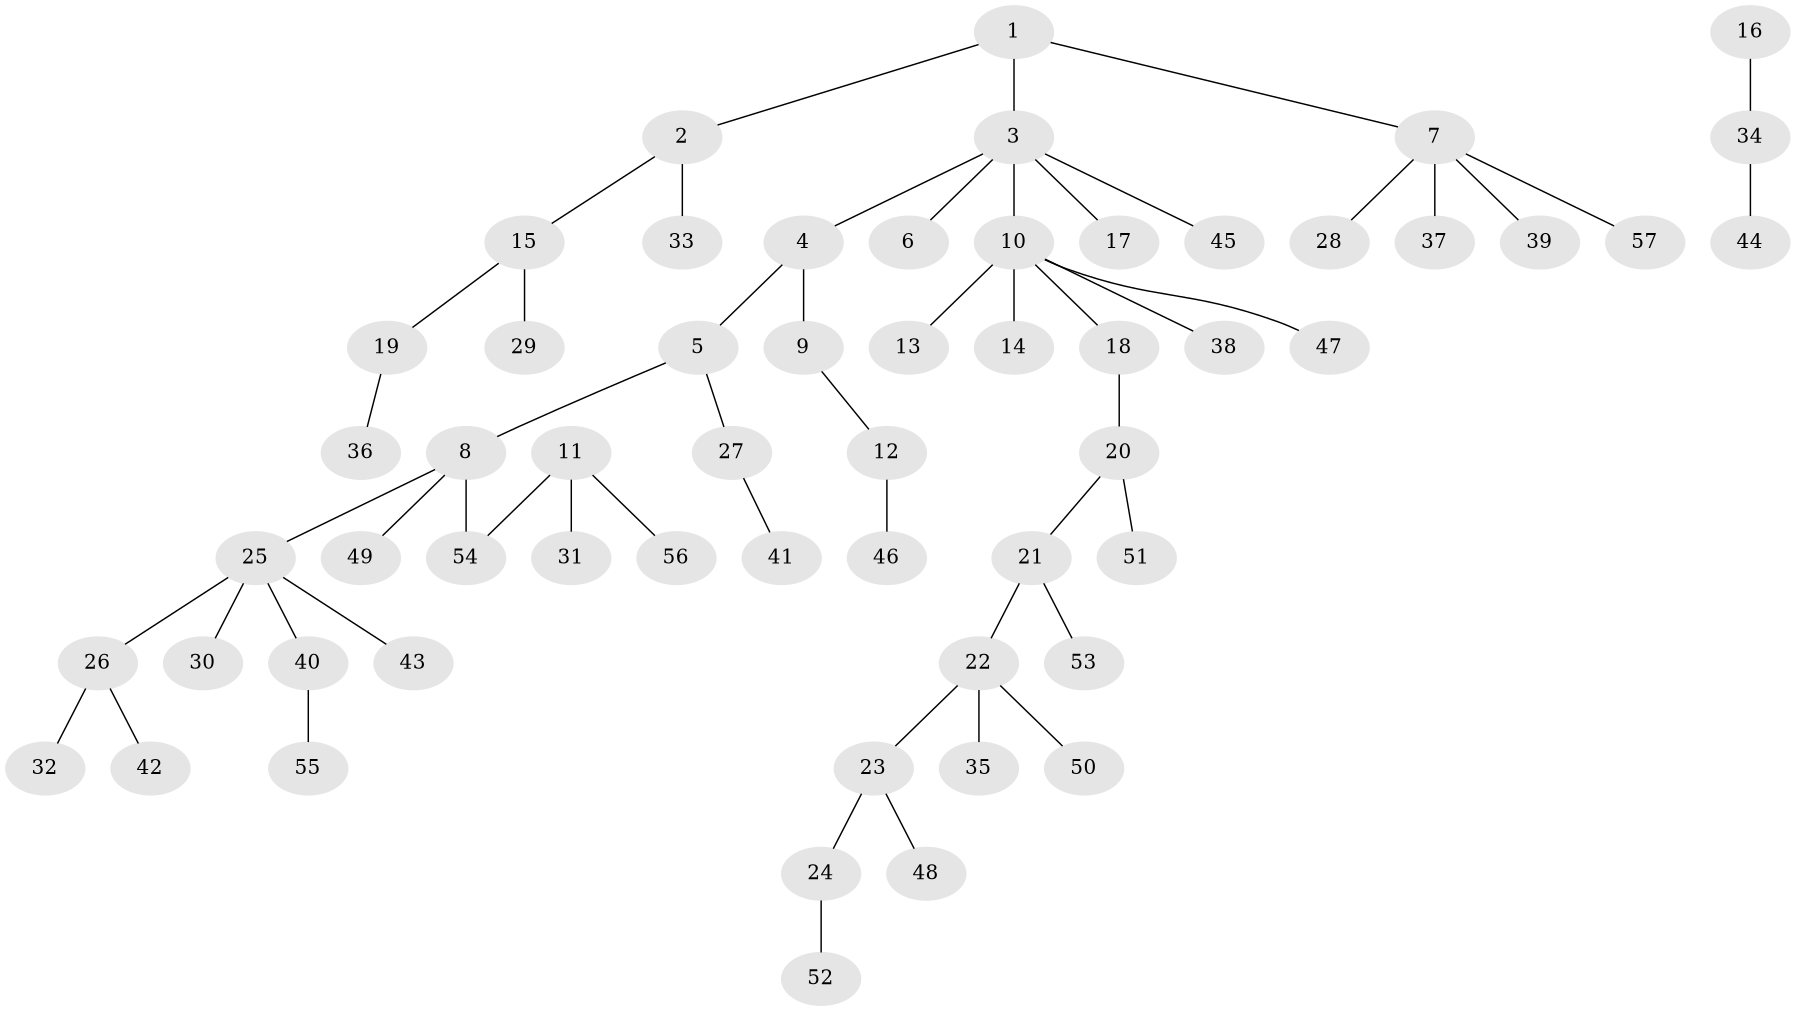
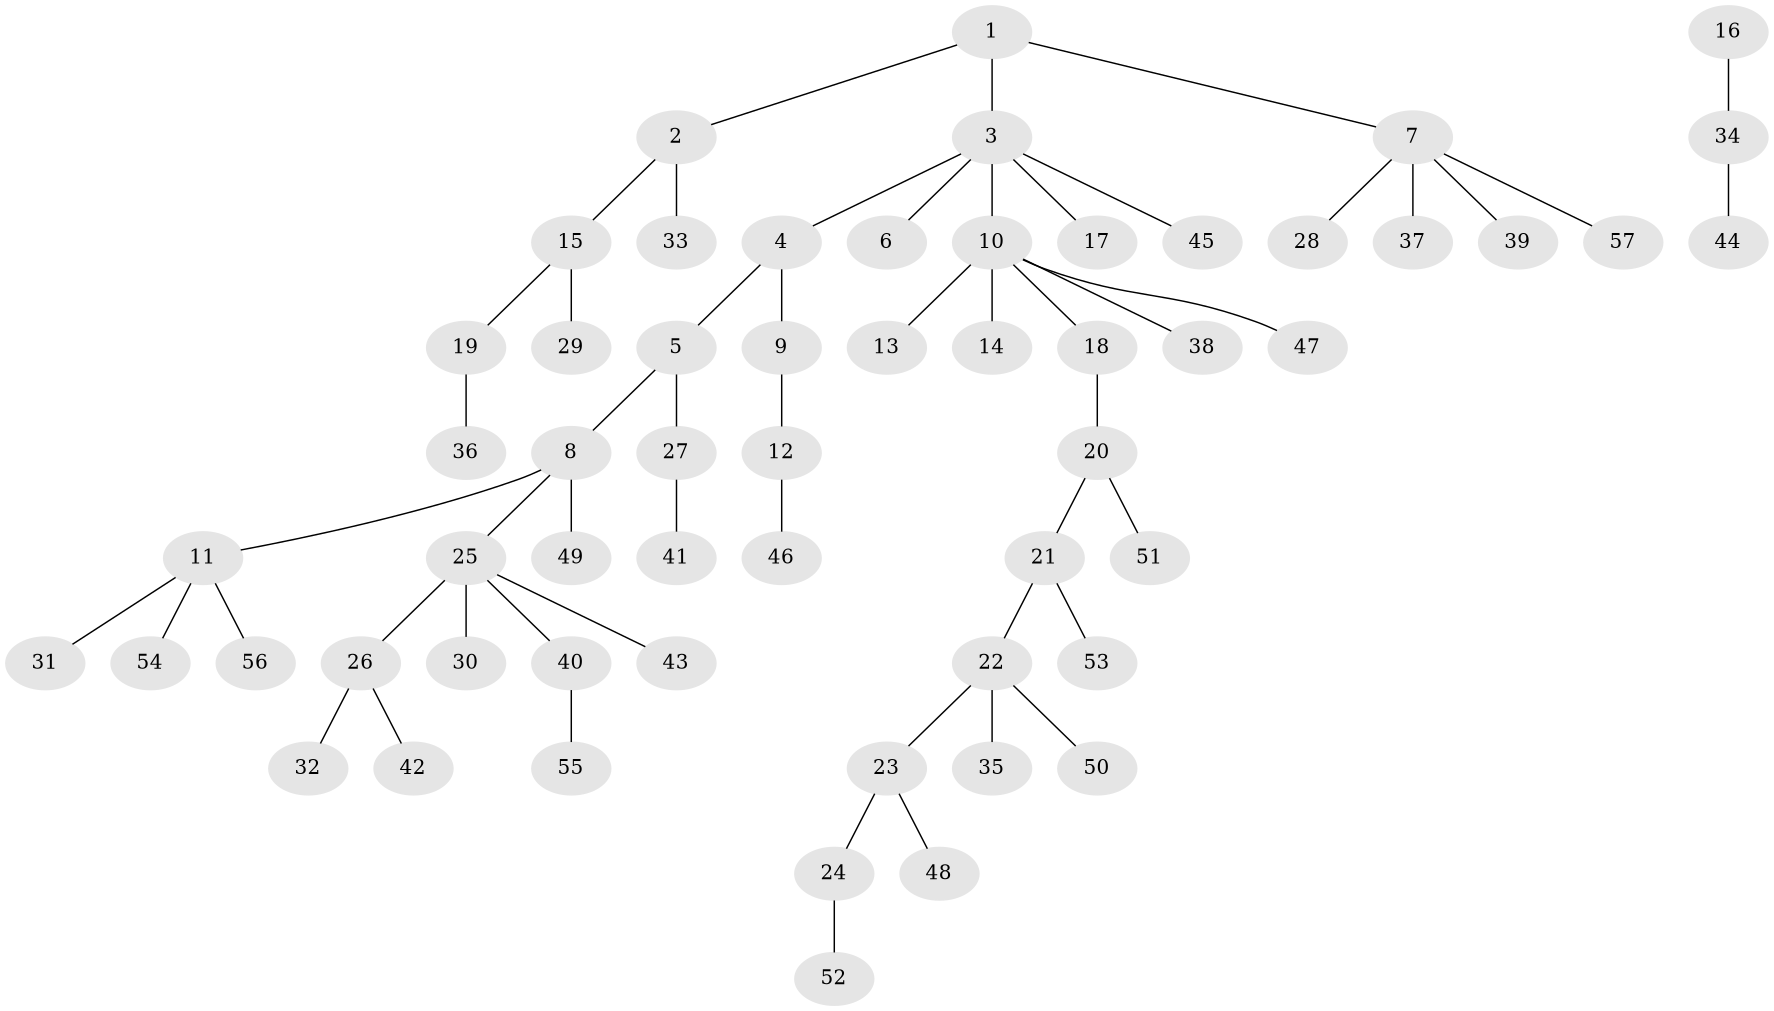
edge "8" -- "54": now "8" -- "11"
